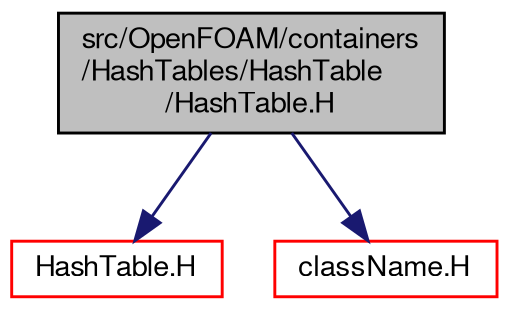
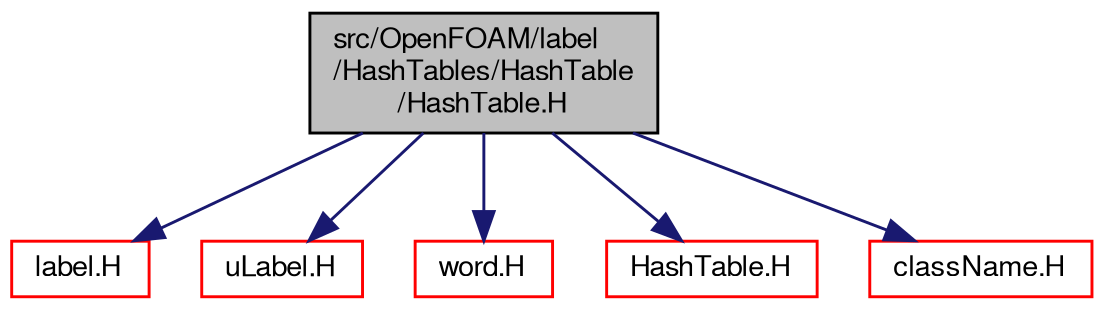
node "src/OpenFOAM/containers /HashTables/HashTable /HashTable.H": label "src/OpenFOAM/containers /HashTables/HashTable /HashTable.H" -> "src/OpenFOAM/label /HashTables/HashTable /HashTable.H"
node "label.H": added
node "uLabel.H": added
node "word.H": added
